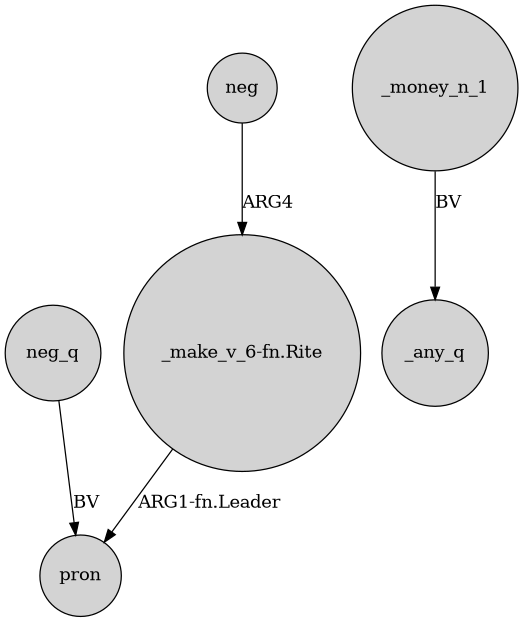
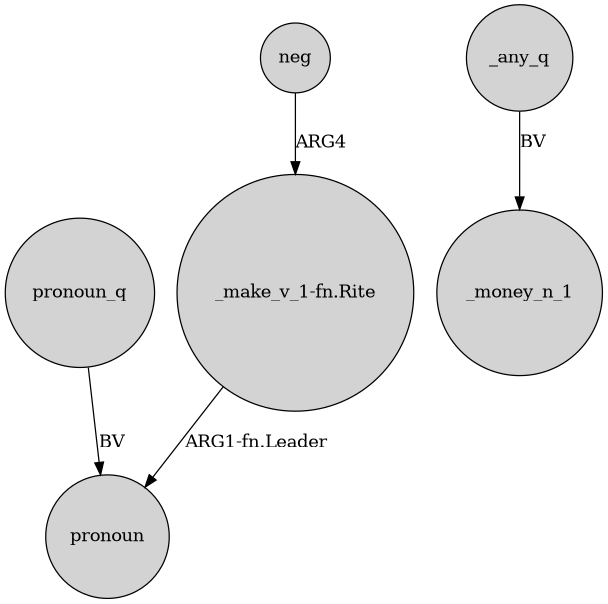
edge "_money_n_1" -> "_any_q": reversed
node "neg_q": label "neg_q" -> "pronoun_q"
node "_make_v_6-fn.Rite": label "_make_v_6-fn.Rite" -> "_make_v_1-fn.Rite"
node "pron": label "pron" -> "pronoun"
